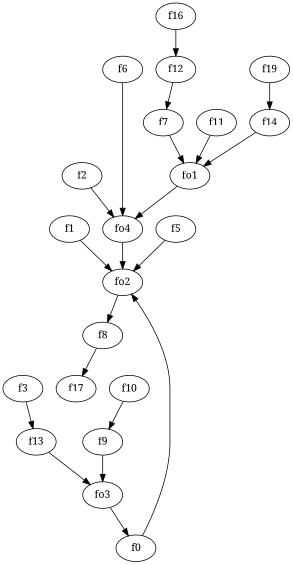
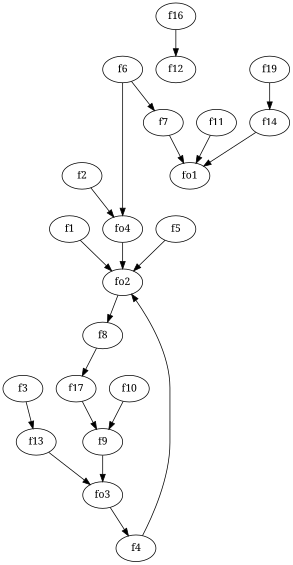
edge "f12" -> "f7": now "f6" -> "f7"
edge "fo1" -> "fo4": removed
edge "f17" -> "f9": added
node "f0": label "f0" -> "f4"
